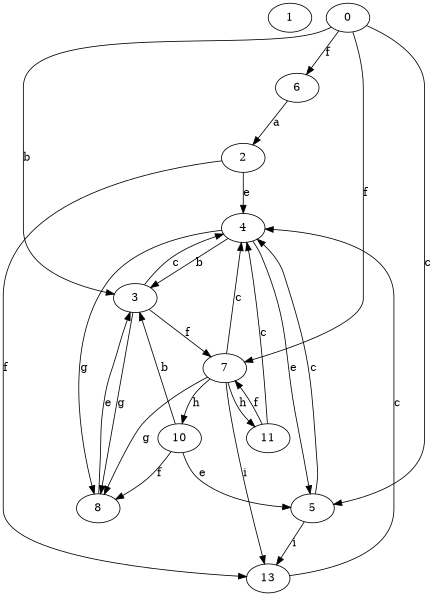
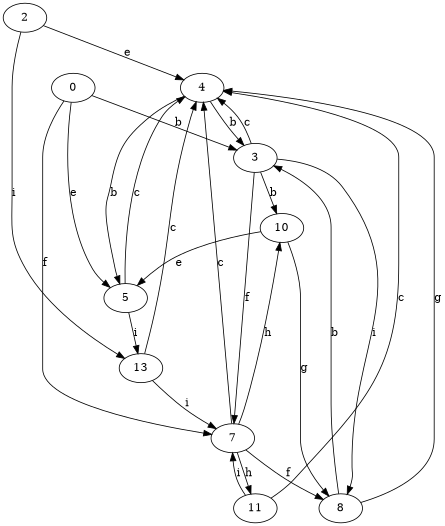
node "1": removed
node "6": removed
edge "0" -> "5": label "c" -> "e"
edge "4" -> "8": reversed
edge "2" -> "13": label "f" -> "i"
edge "4" -> "5": label "e" -> "b"
edge "10" -> "3": reversed
edge "8" -> "3": label "e" -> "b"
edge "3" -> "8": label "g" -> "i"
edge "11" -> "7": label "f" -> "i"
edge "7" -> "8": label "g" -> "f"
edge "7" -> "13": reversed
edge "10" -> "8": label "f" -> "g"
